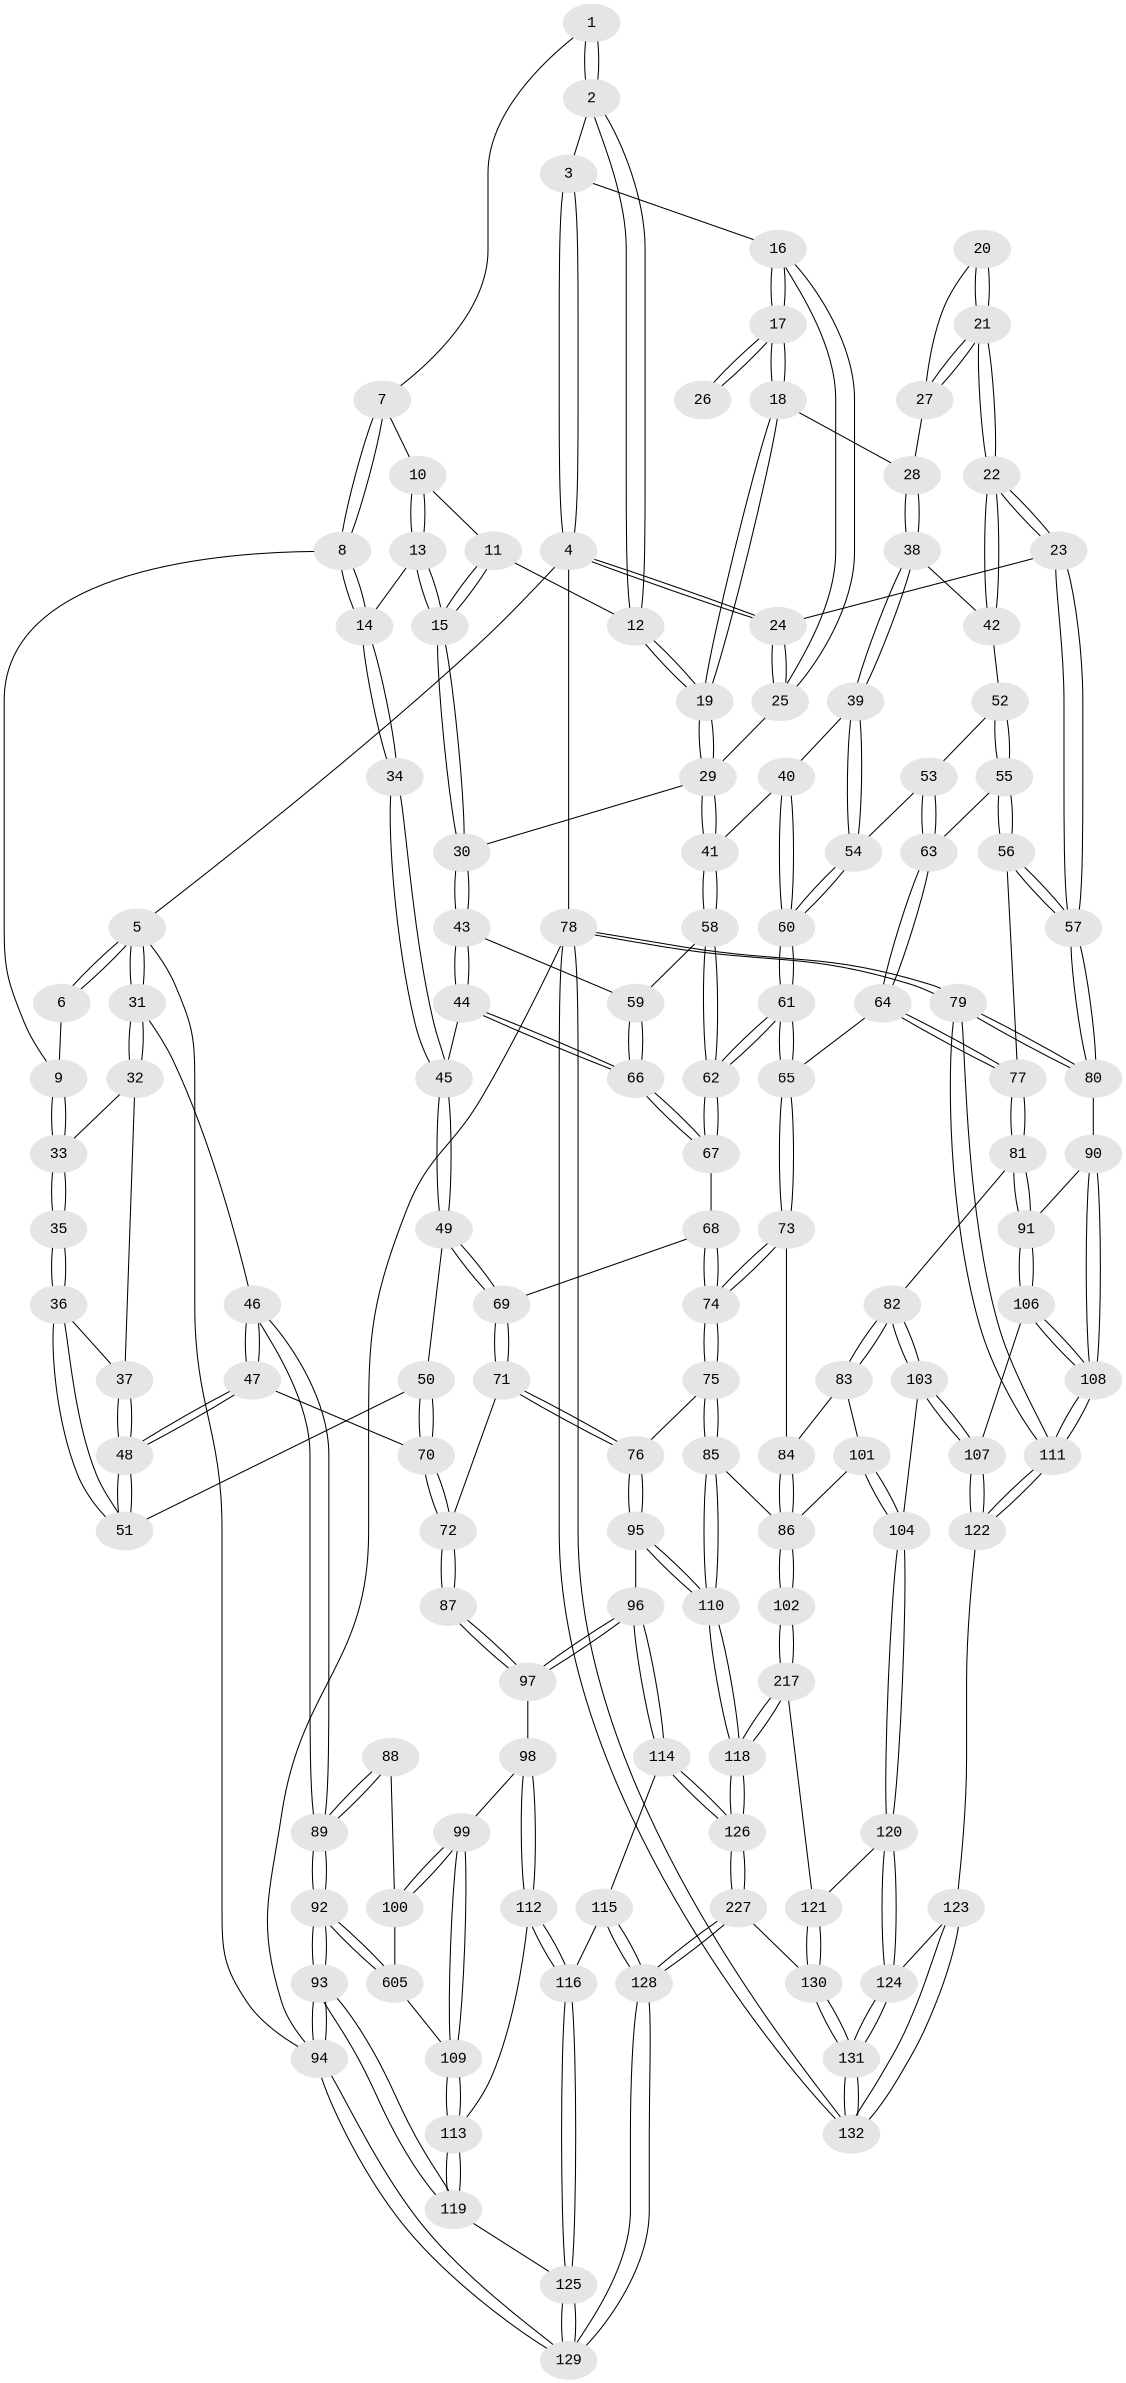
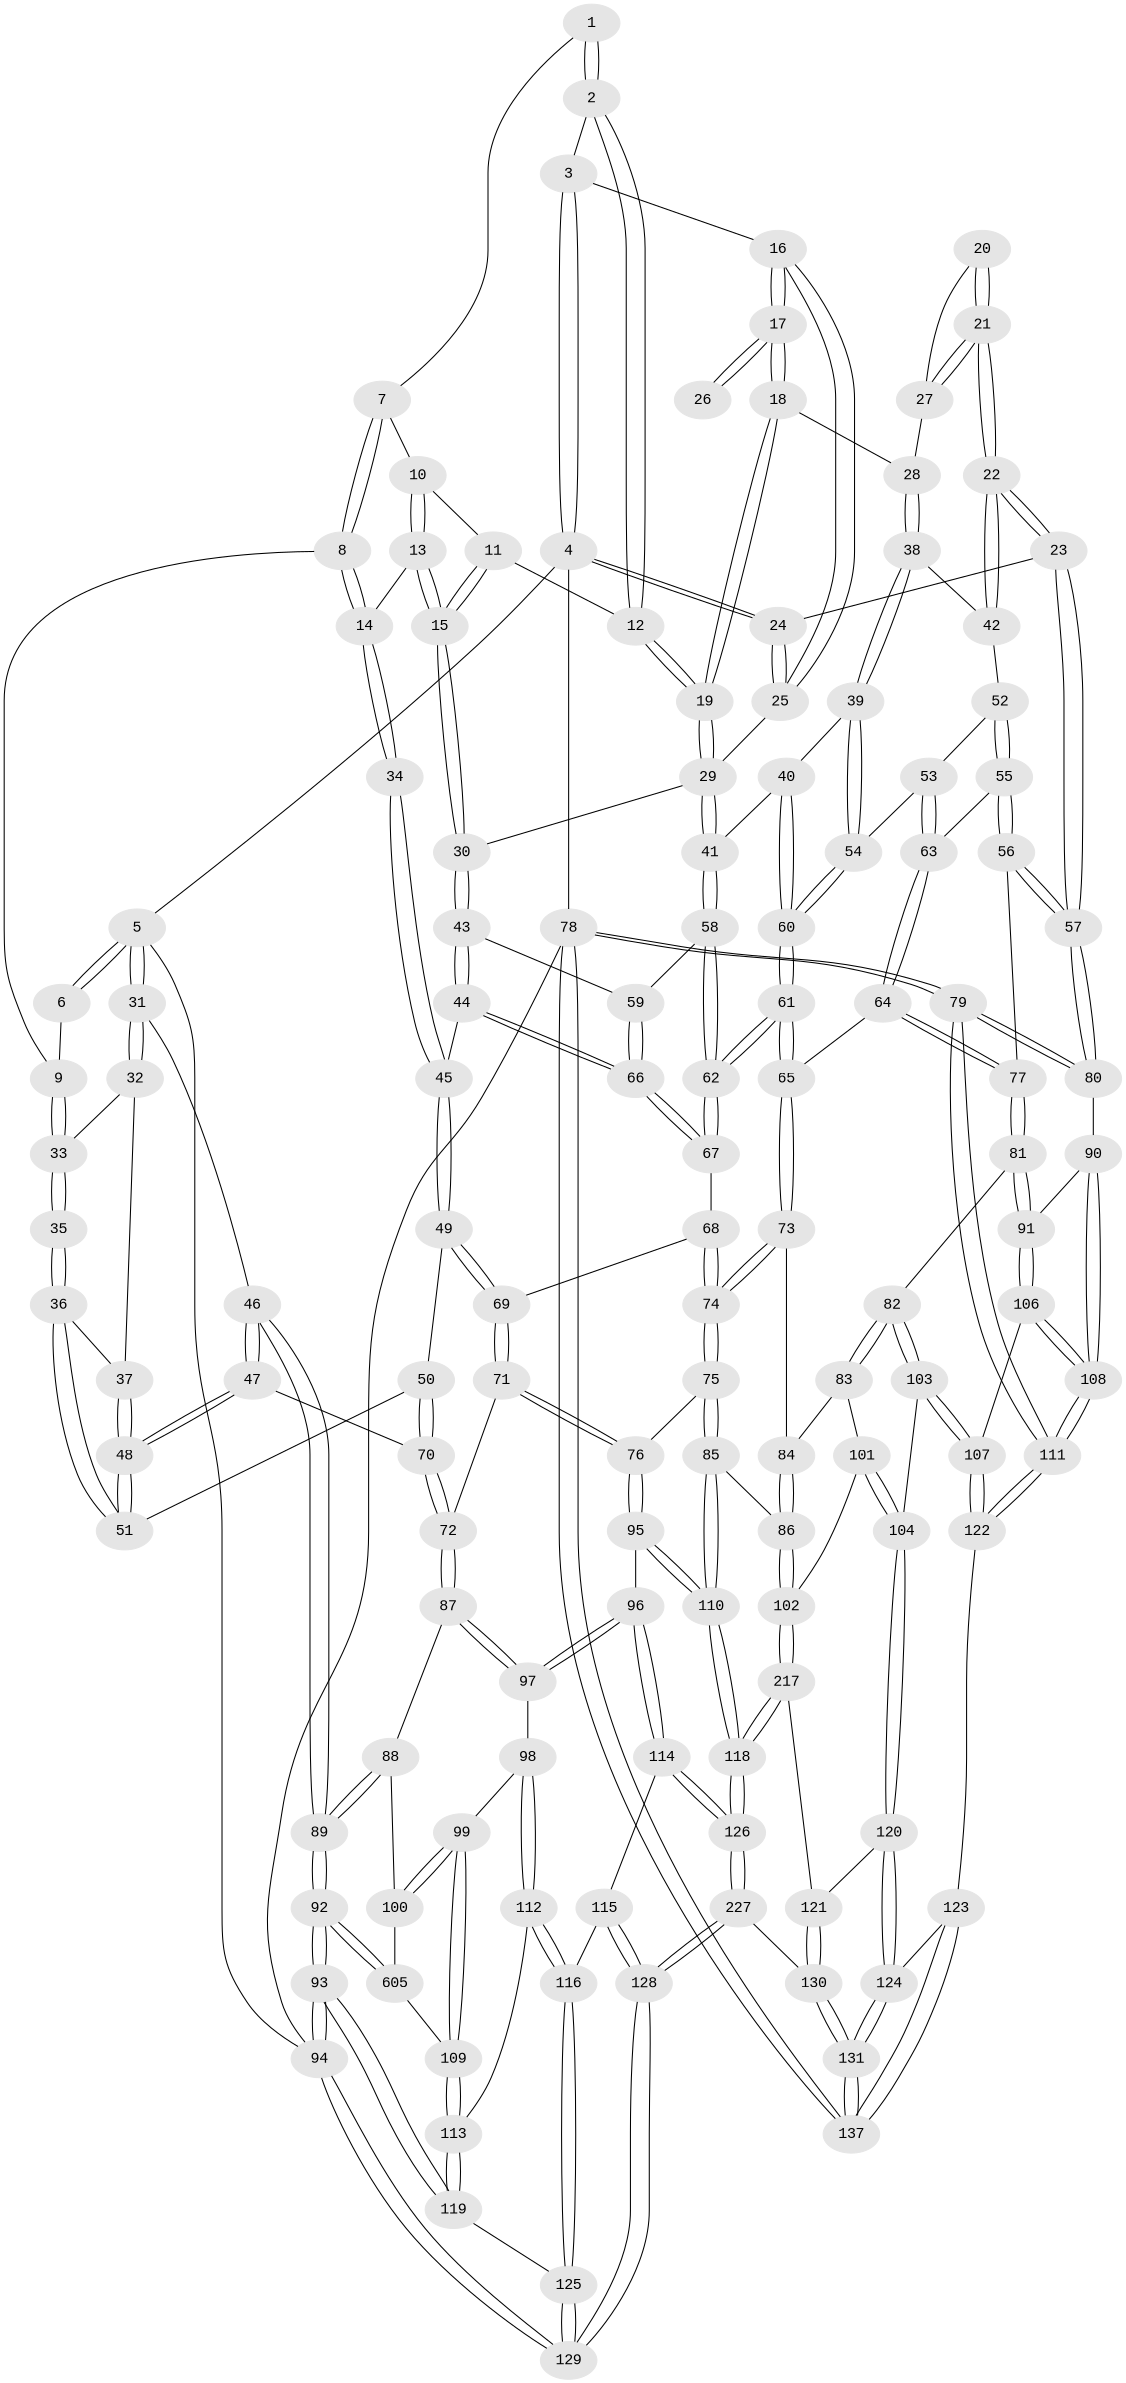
edge "101" -- "86": now "101" -- "102"
edge "87" -- "88": added
node "132": label "132" -> "137"
